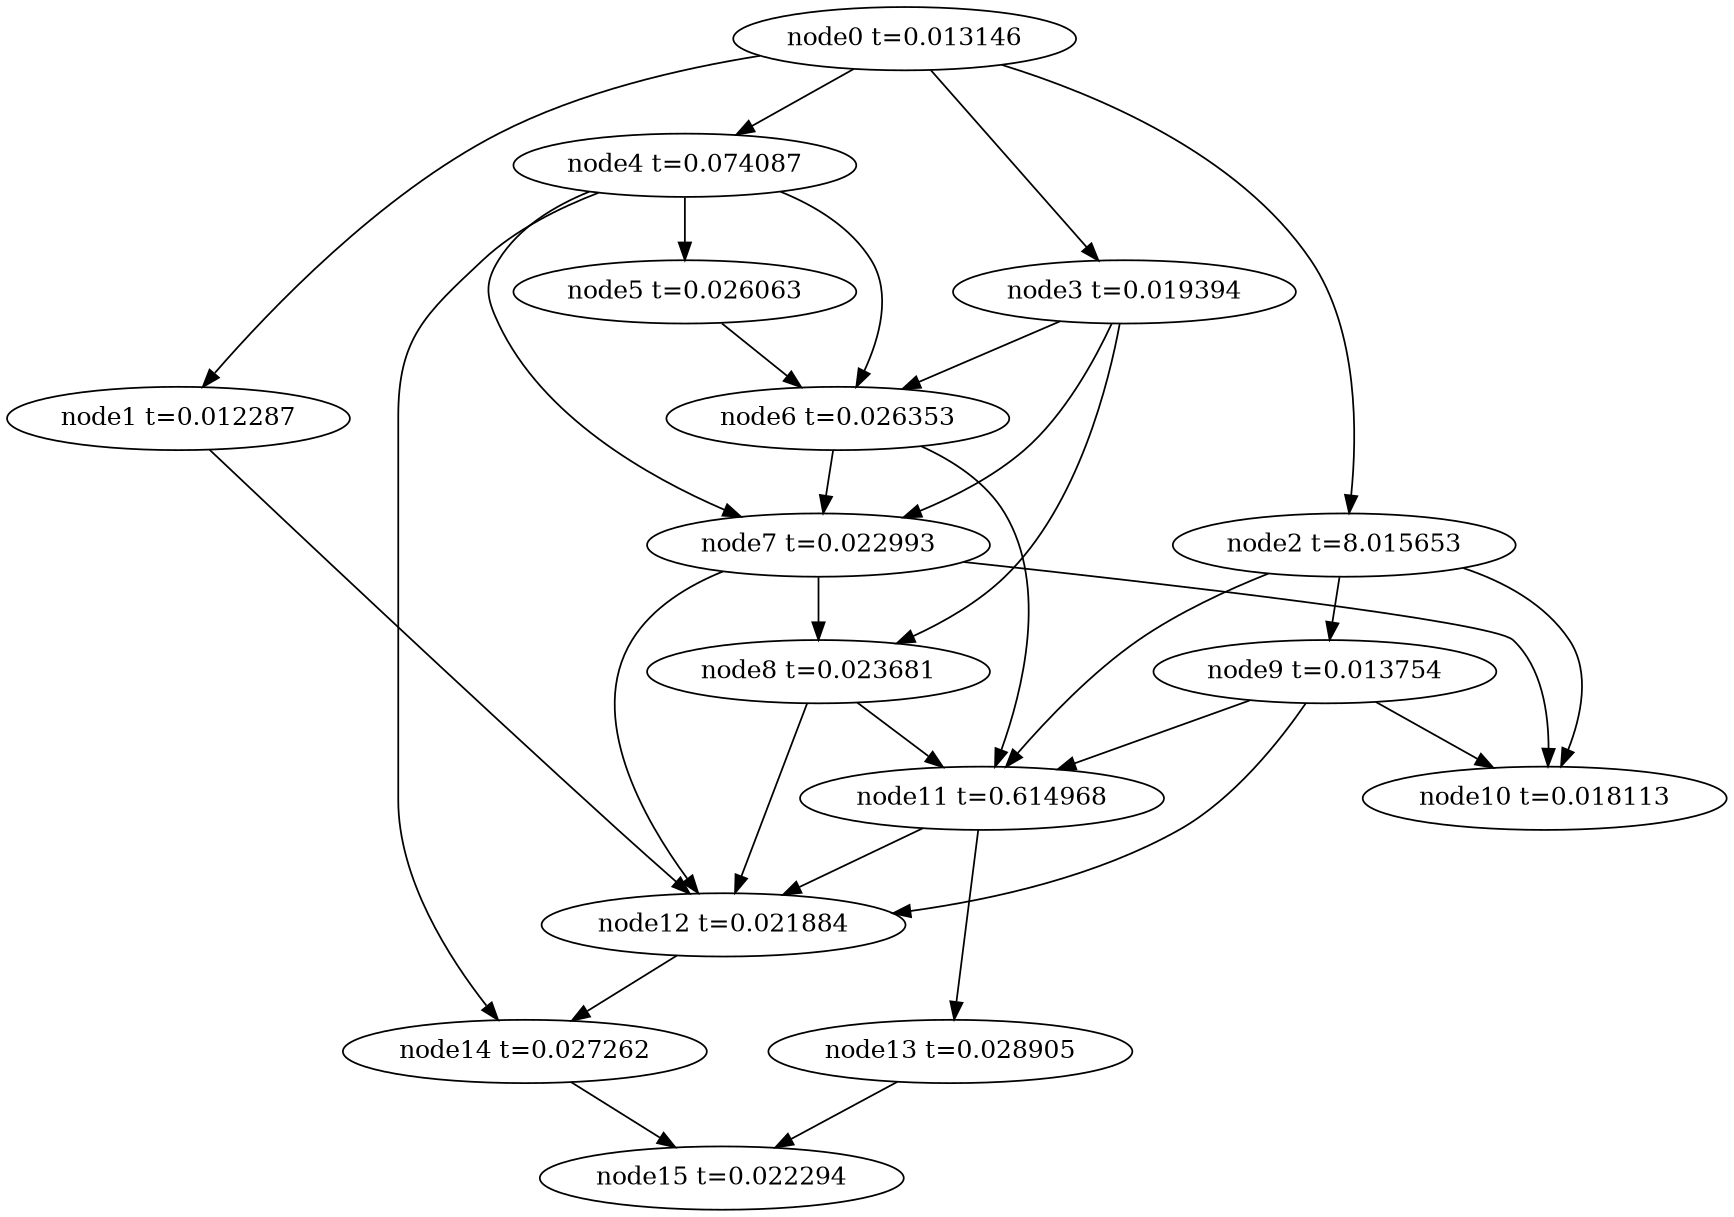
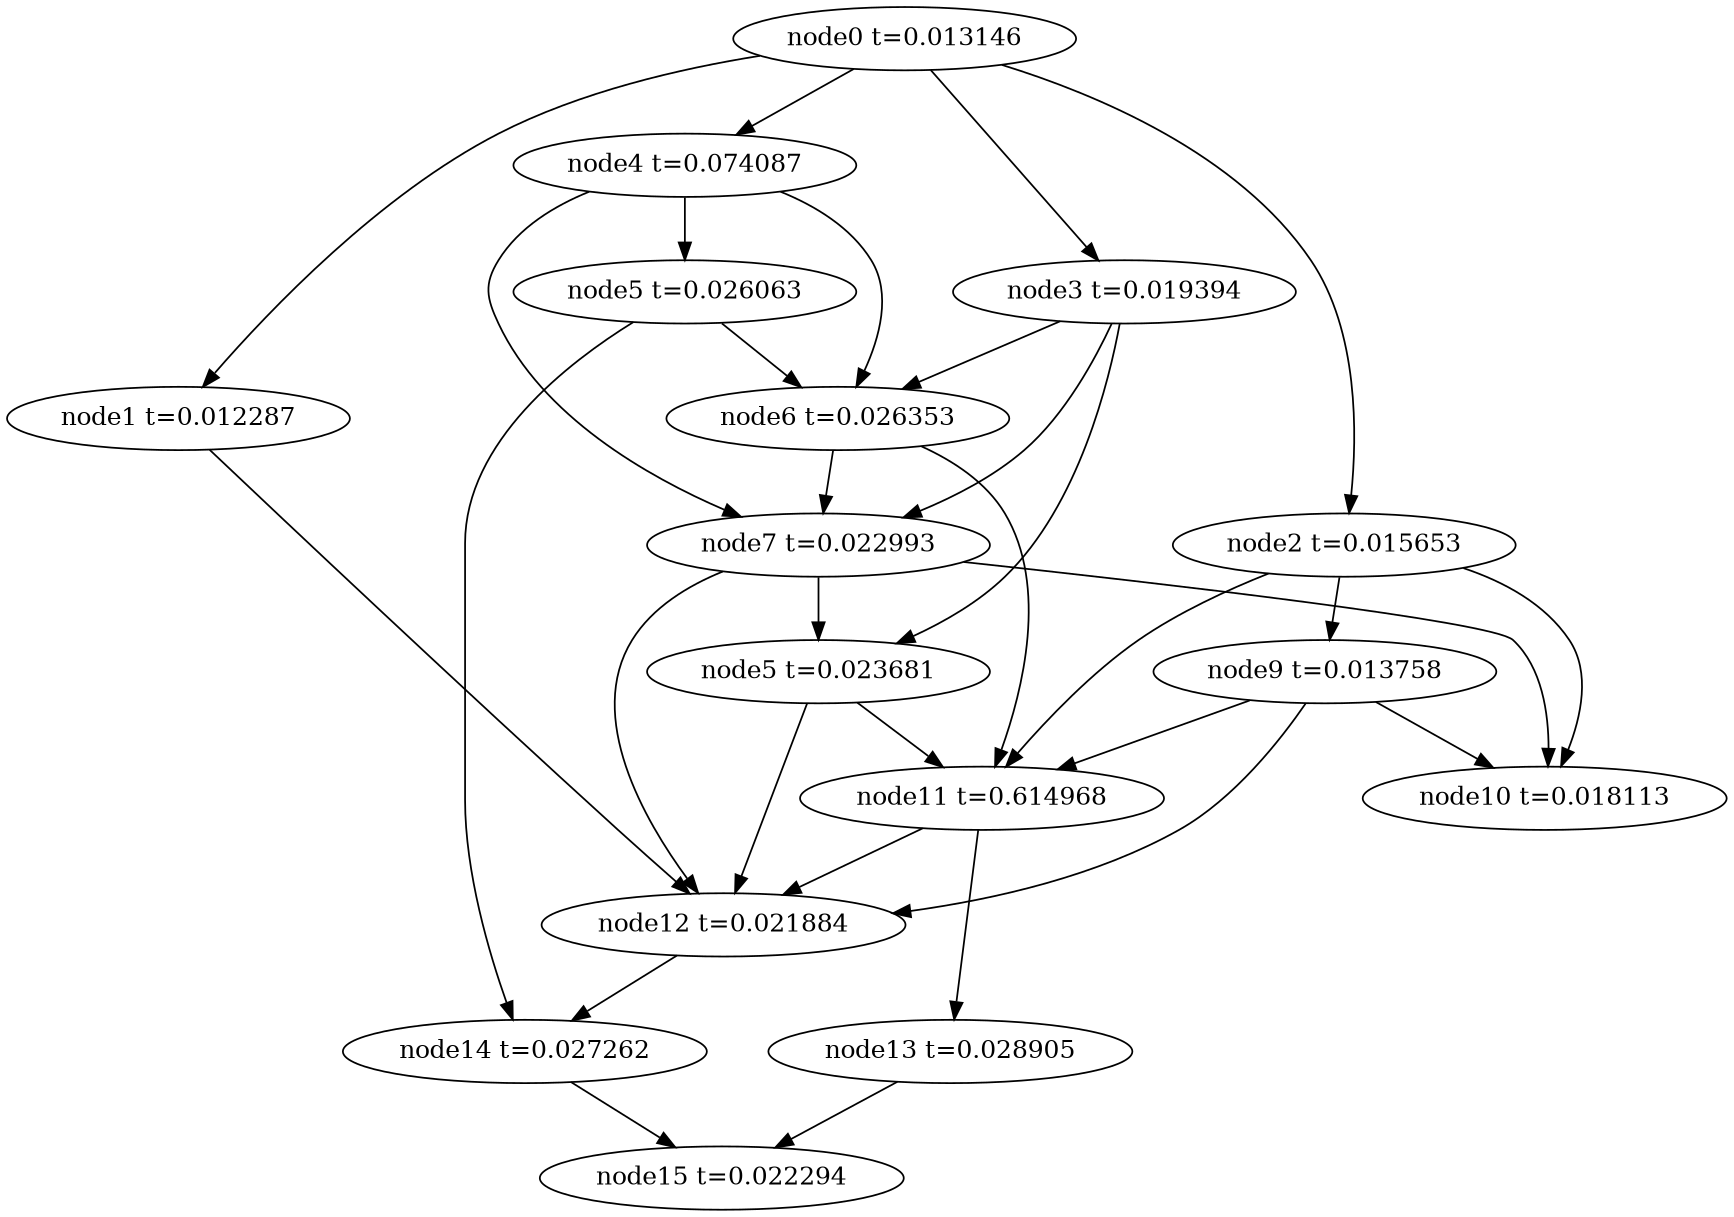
node "node2 t=8.015653": label "node2 t=8.015653" -> "node2 t=0.015653"
edge "node4 t=0.074087" -> "node14 t=0.027262": now "node5 t=0.026063" -> "node14 t=0.027262"
node "node8 t=0.023681": label "node8 t=0.023681" -> "node5 t=0.023681"
node "node9 t=0.013754": label "node9 t=0.013754" -> "node9 t=0.013758"
